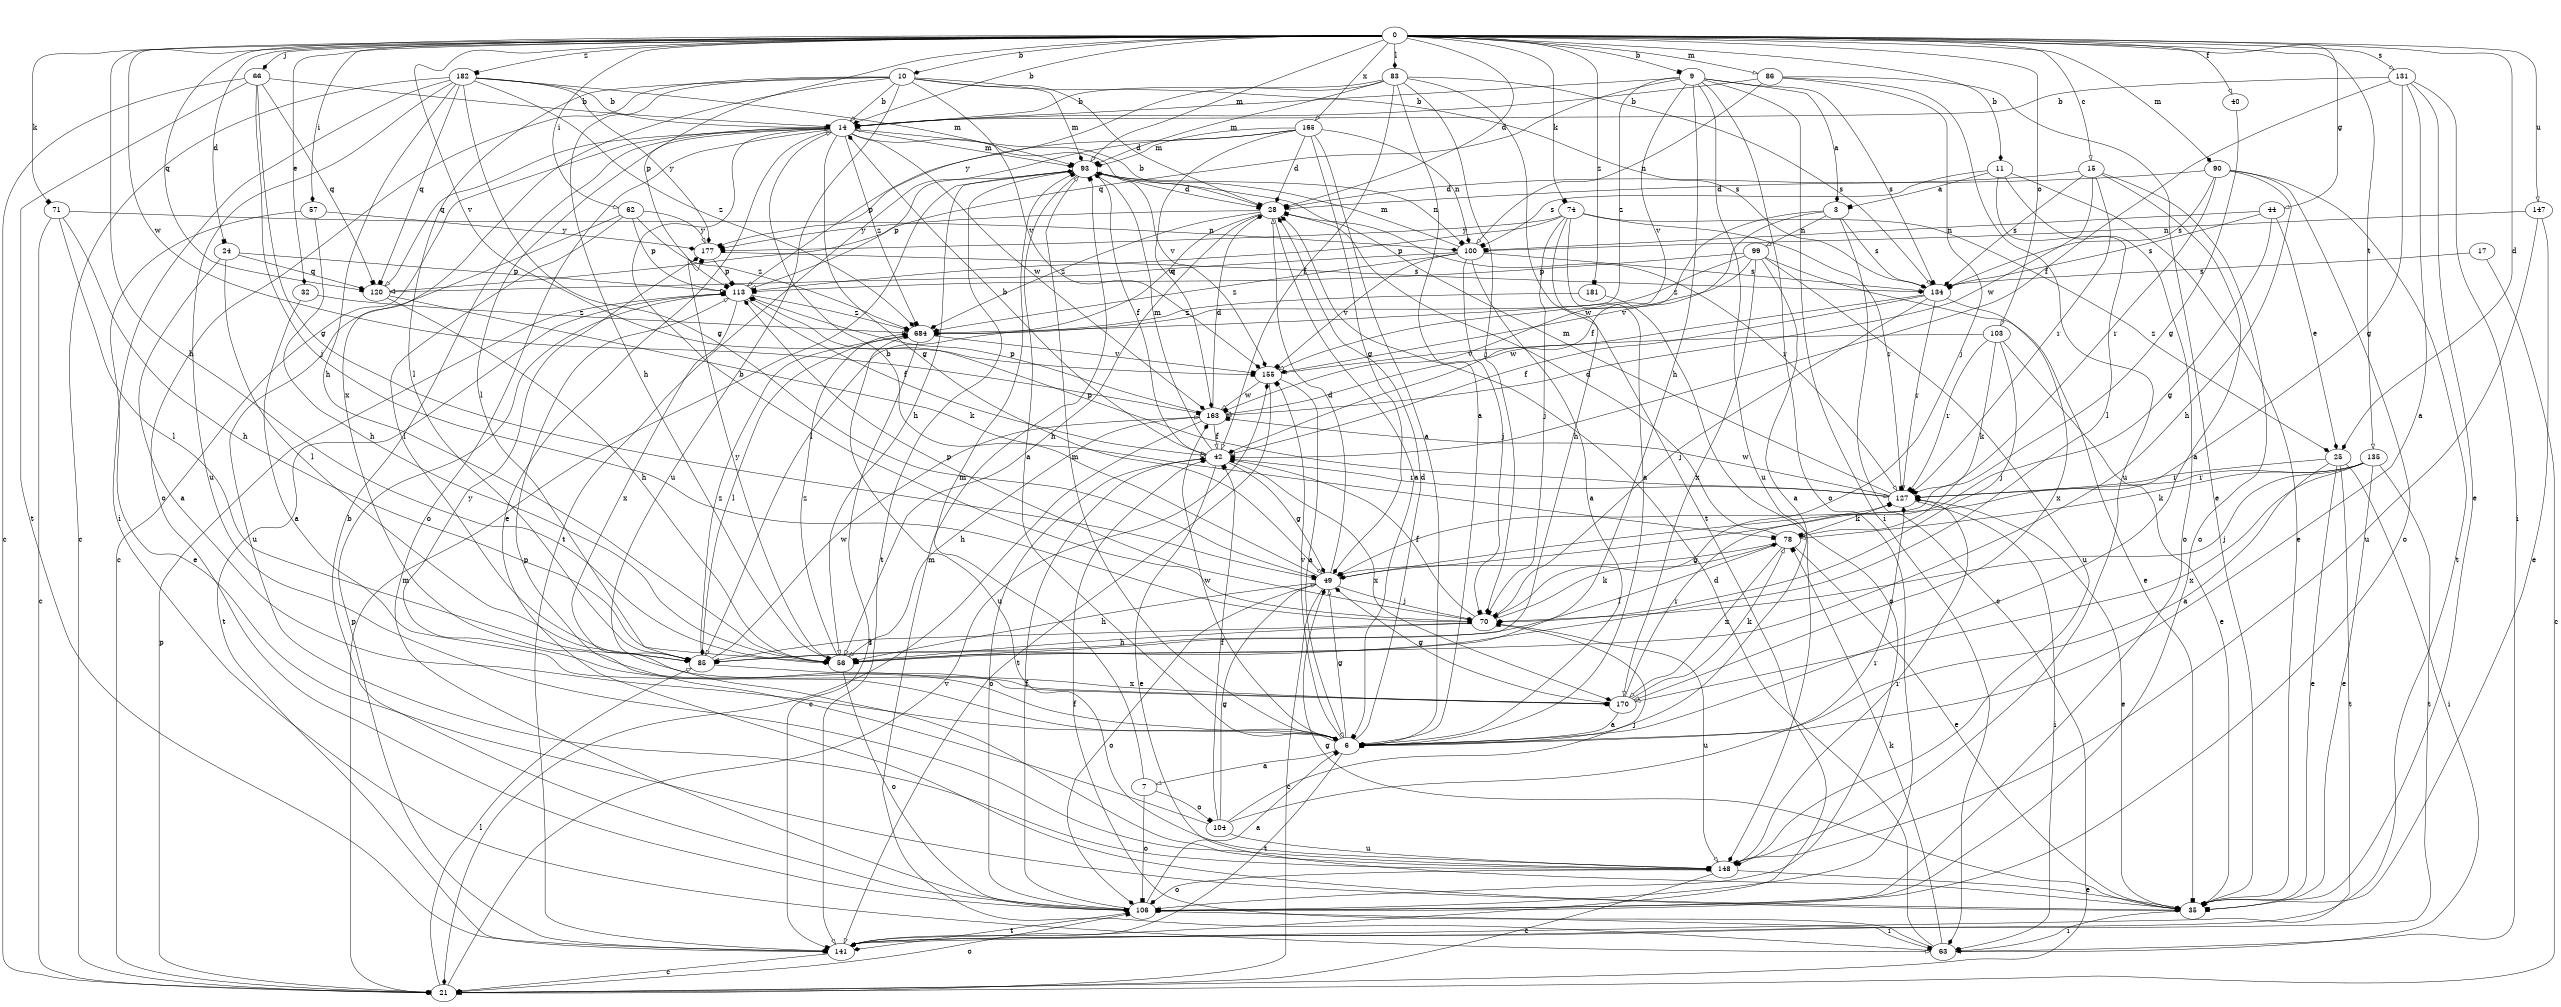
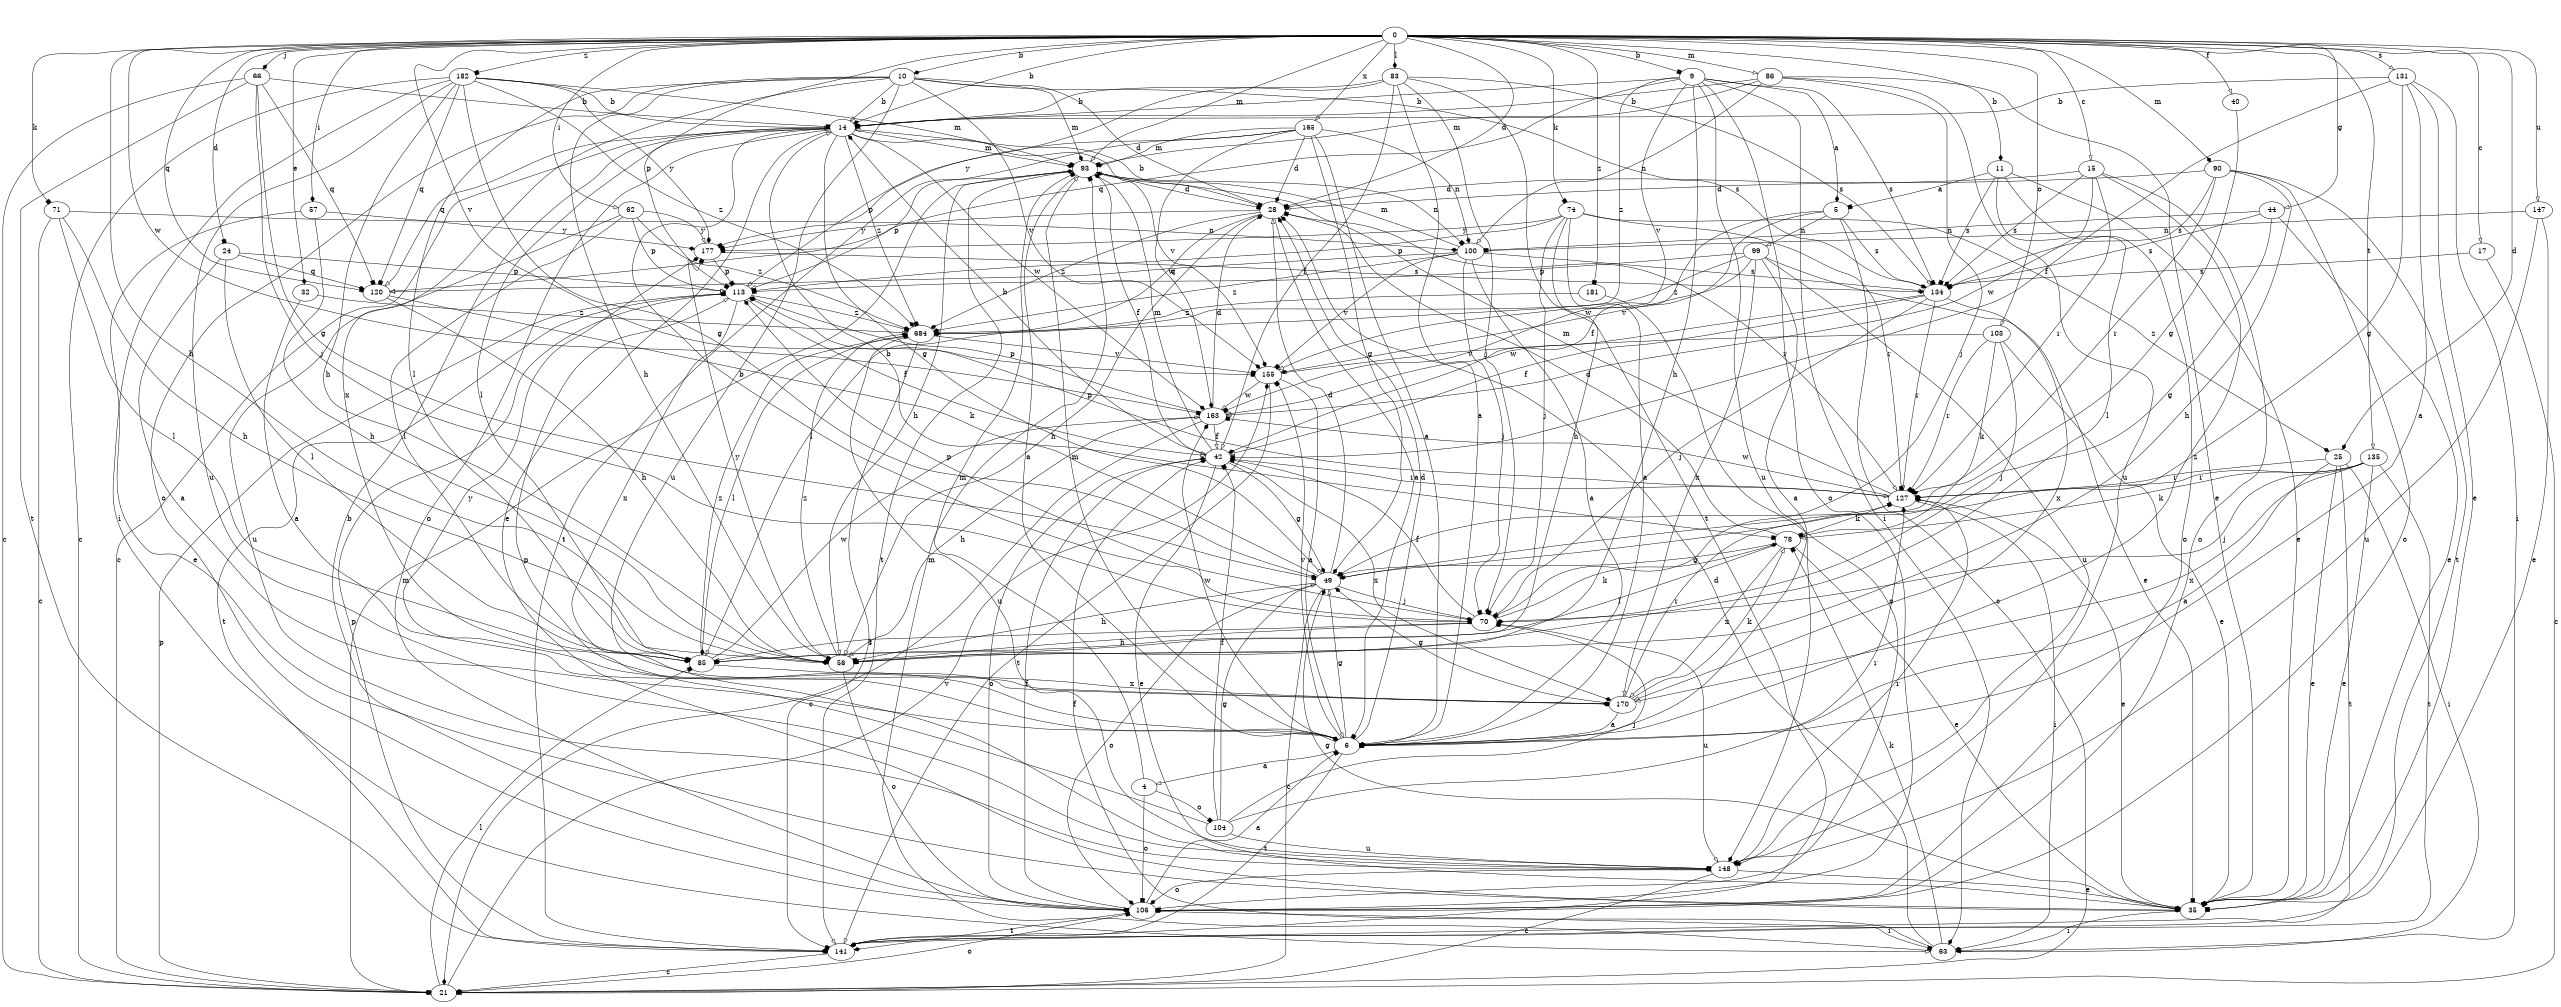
edge "0" -> "17": added, label "c"
edge "83" -> "93": now "86" -> "93"
edge "11" -> "100": now "11" -> "134"
node "3": label "3" -> "5"
edge "44" -> "25": now "44" -> "35"
edge "15" -> "6": label "a" -> "z"
node "7": label "7" -> "4"
edge "21" -> "85": arrowhead onormal -> box
